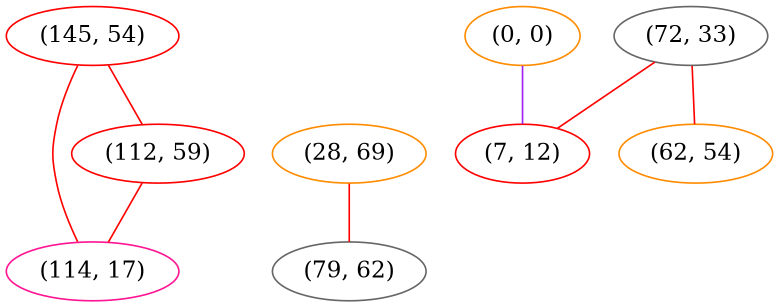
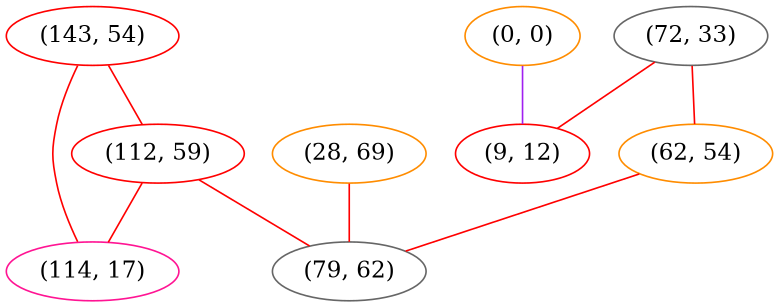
node "(145, 54)": label "(145, 54)" -> "(143, 54)"
node "(7, 12)": label "(7, 12)" -> "(9, 12)"
edge "(112, 59)" -- "(79, 62)": added
edge "(62, 54)" -- "(79, 62)": added
